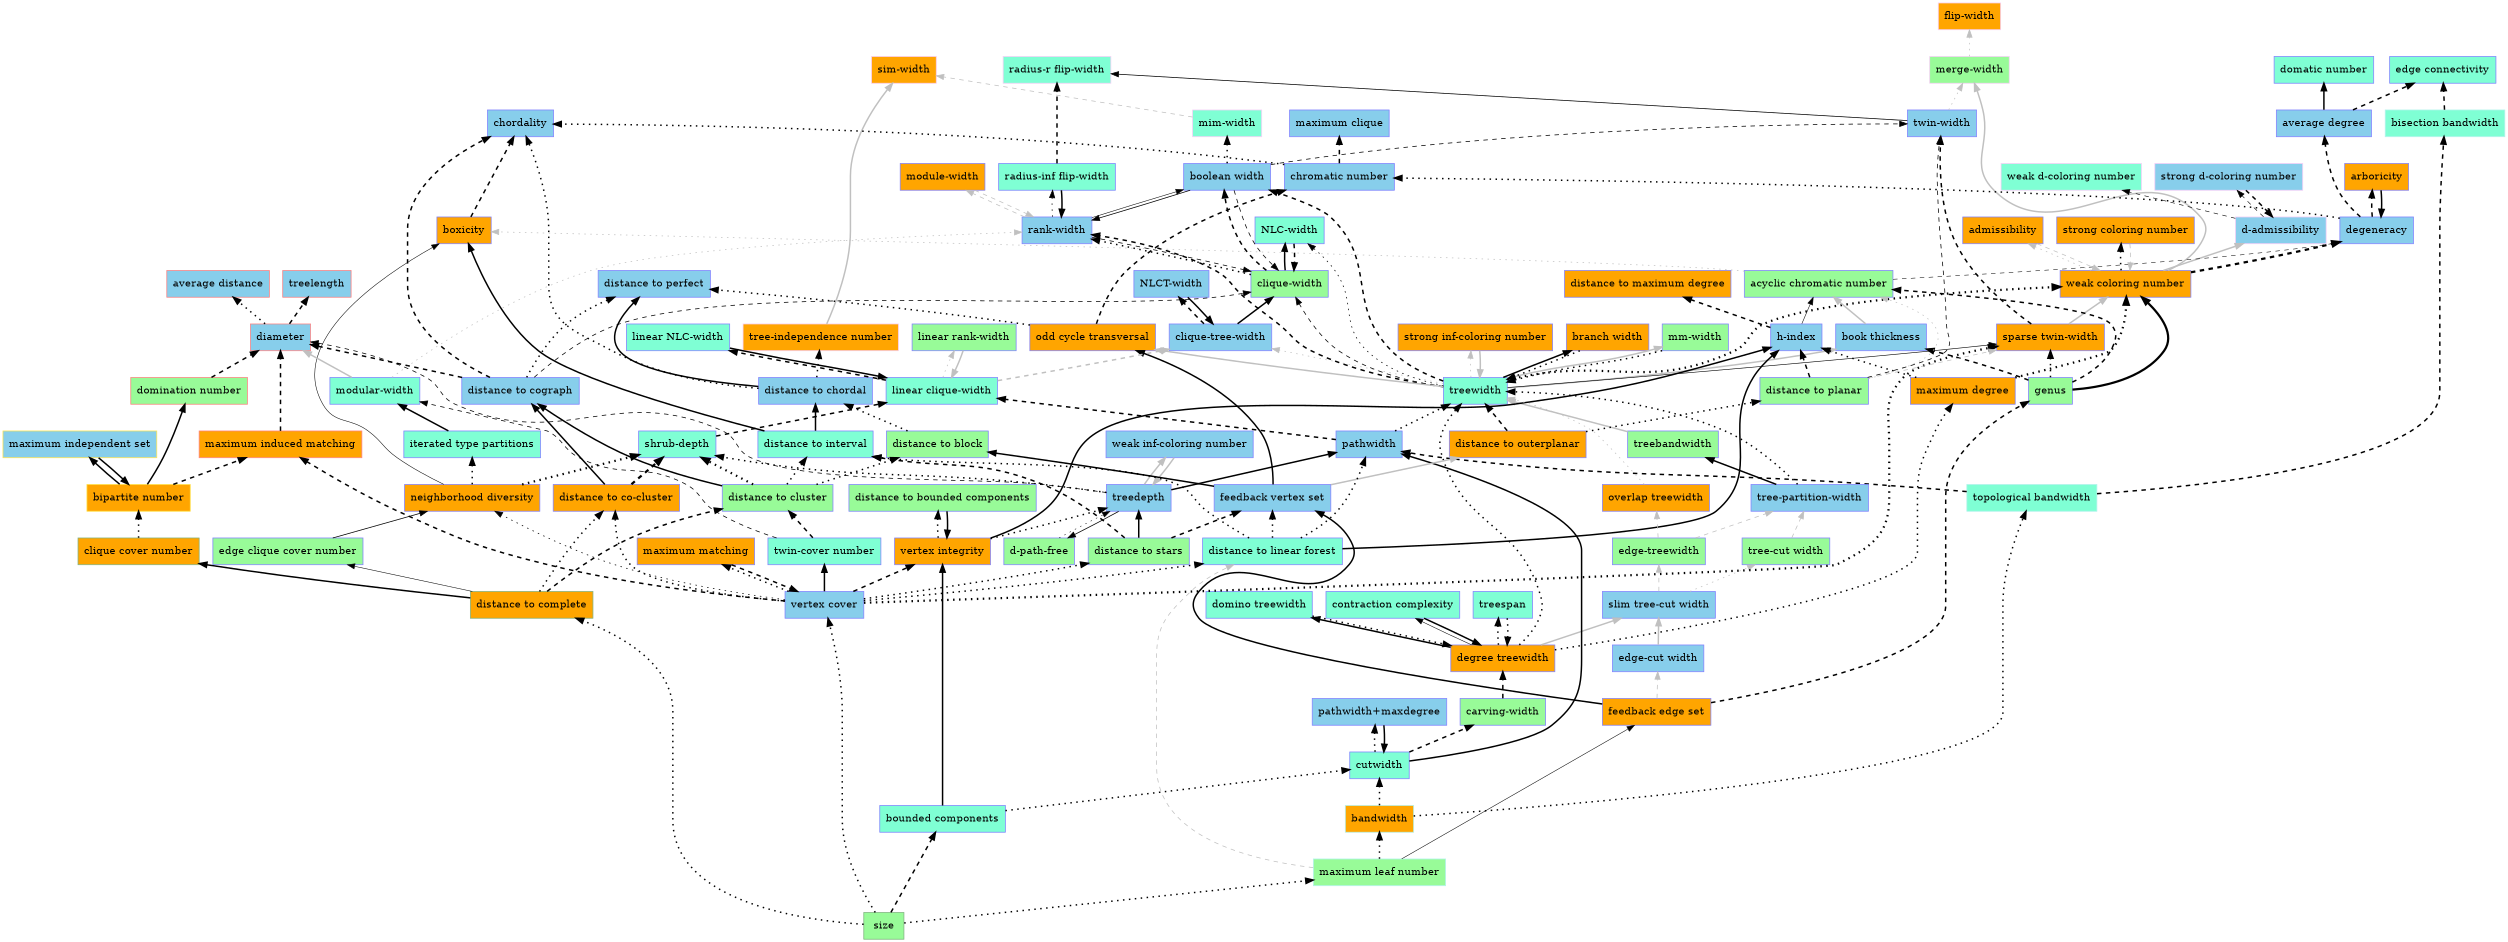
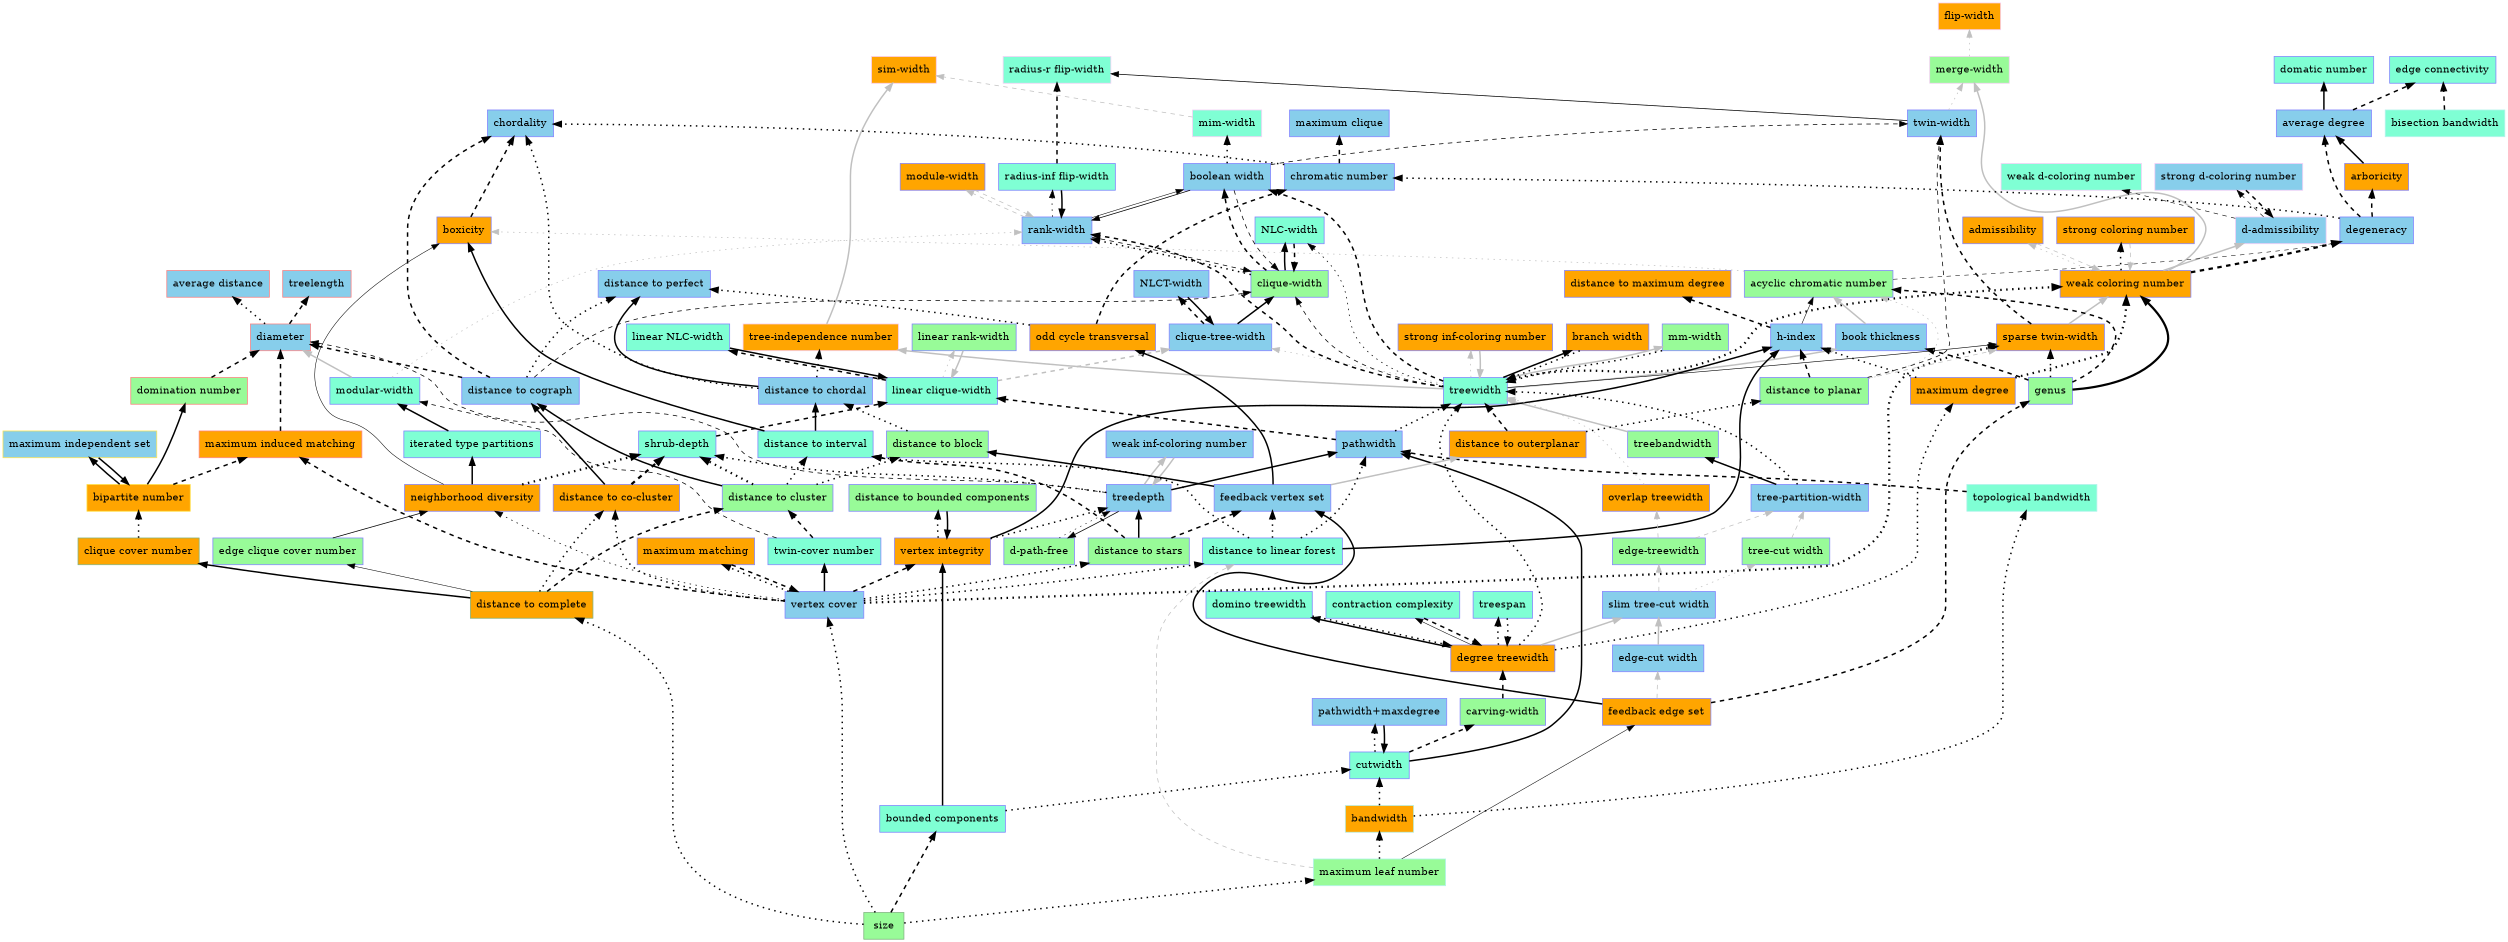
edge "arboricity" -> "degeneracy": now "arboricity" -> "average degree"
edge "treewidth" -> "odd cycle transversal": now "treewidth" -> "tree-independence number"
edge "topological bandwidth" -> "bisection bandwidth": removed
edge "neighborhood diversity" -> "iterated type partitions": style dotted -> bold
edge "contraction complexity" -> "degree treewidth": style bold -> dashed
